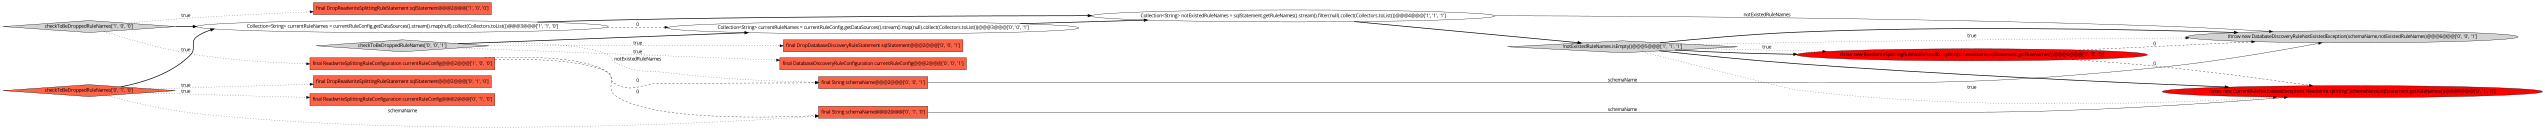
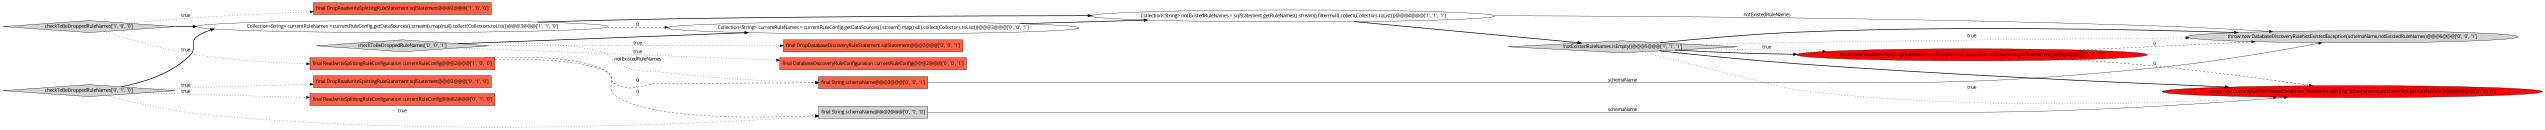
node "checkToBeDroppedRuleNames['0', '1', '0']": fillcolor tomato -> lightgray
edge "checkToBeDroppedRuleNames['0', '1', '0']" -> "final String schemaName@@@2@@@['0', '1', '0']": label "schemaName" -> "true"
node "final String schemaName@@@2@@@['0', '1', '0']": fillcolor tomato -> lightgray
